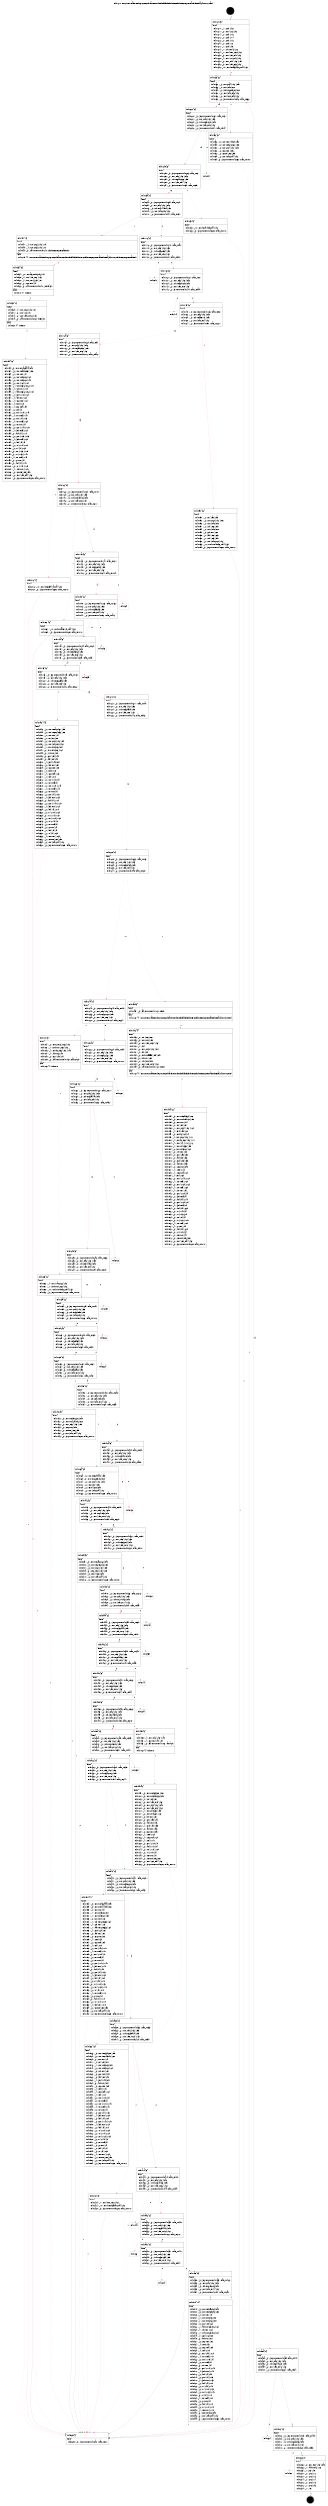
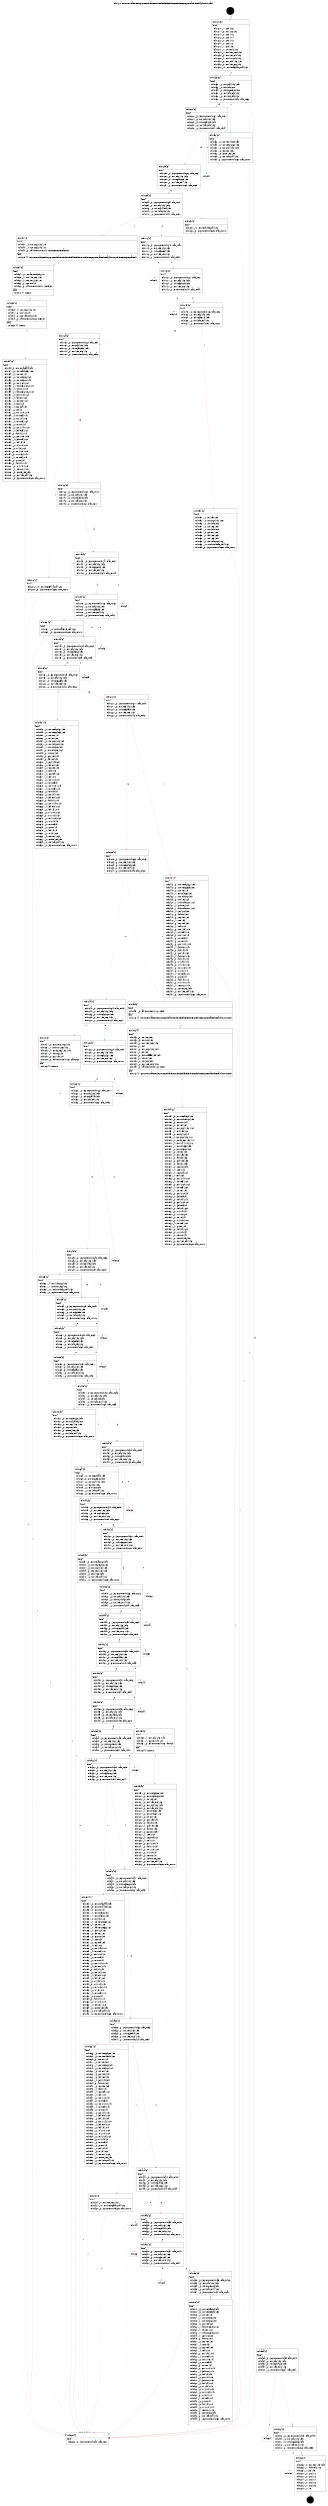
node "0x402443 [147]": added
